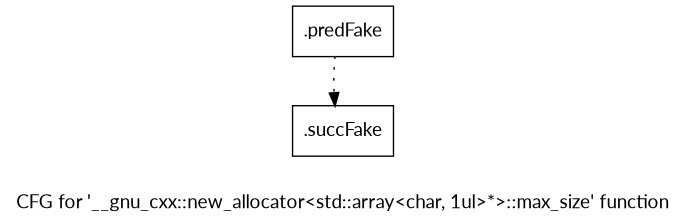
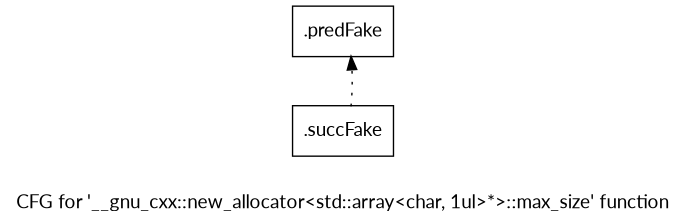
edge ".predFake" -> ".succFake": reversed
